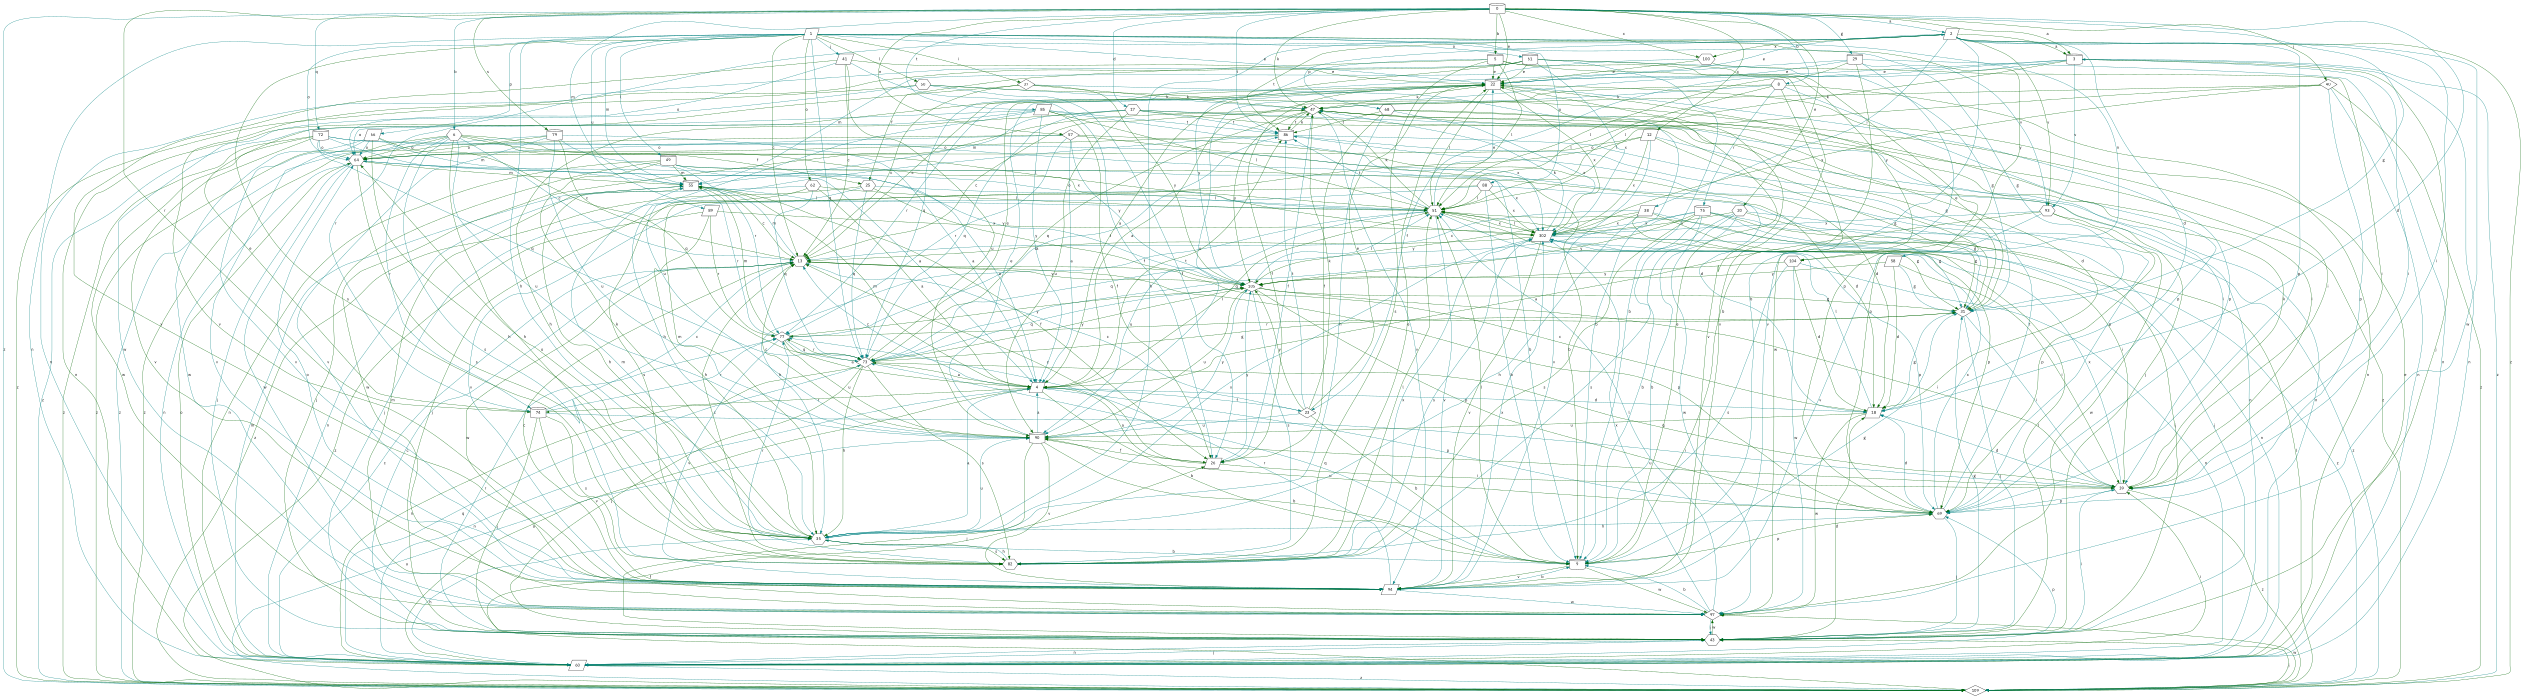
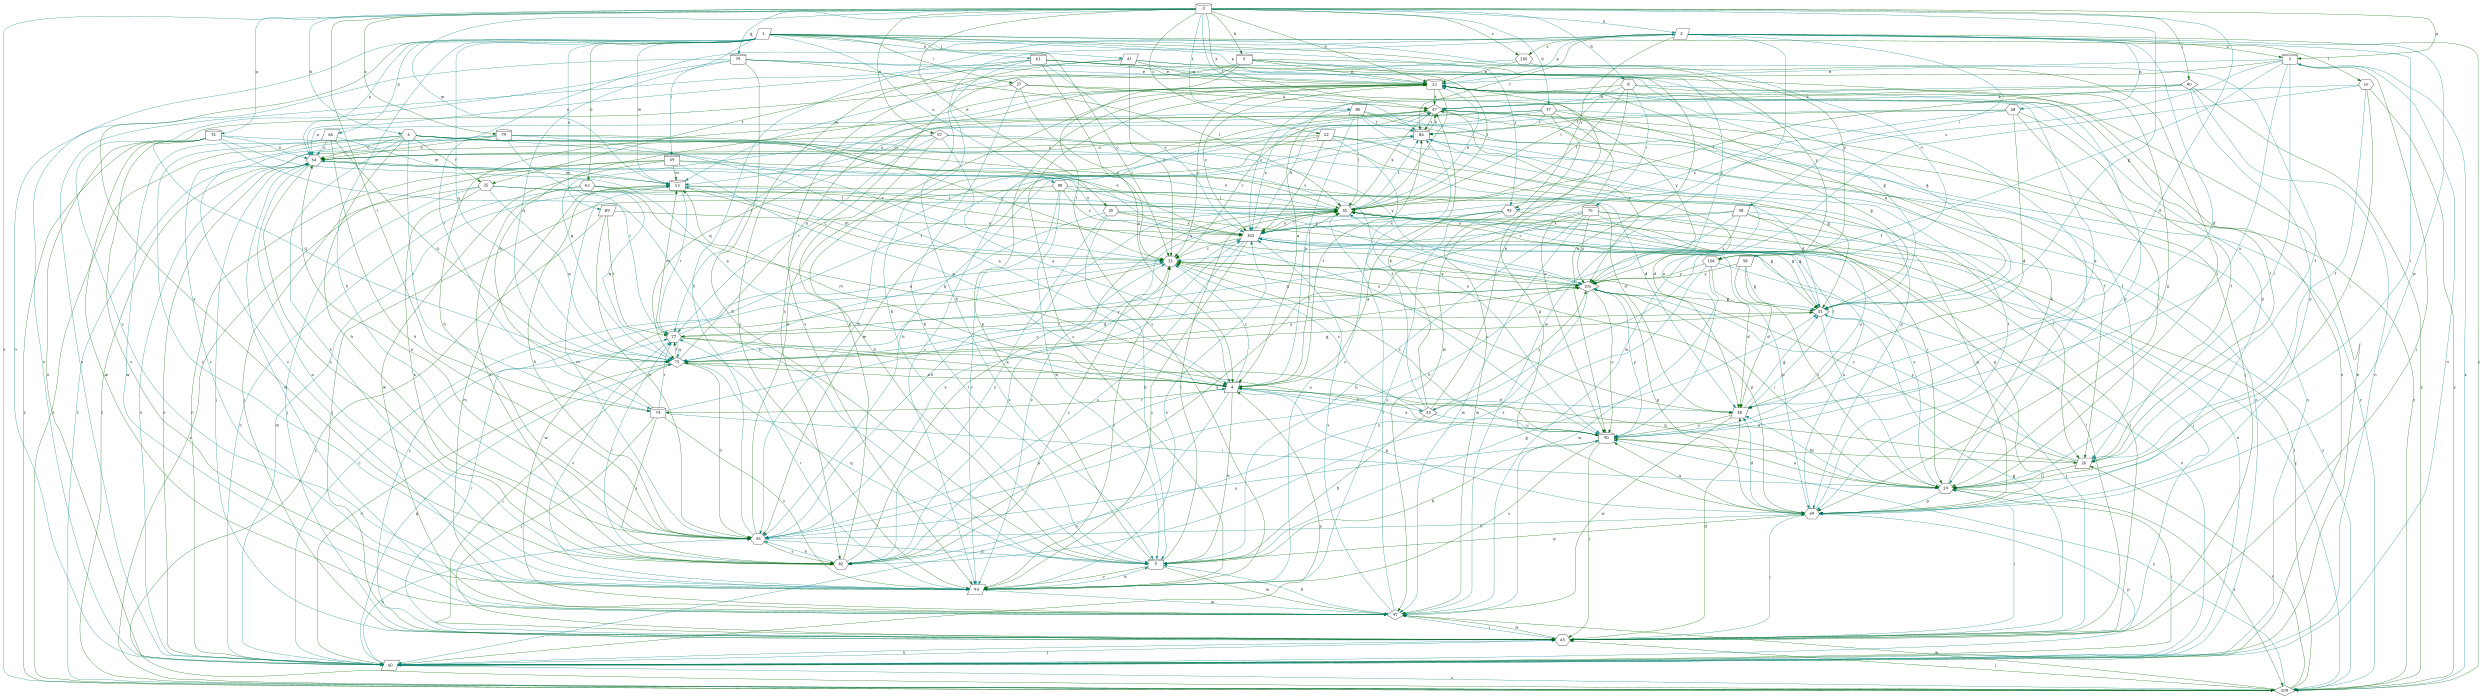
edge "40" -> "302": color darkgreen -> teal
node "77": shape diamond -> hexagon
edge "73" -> "82": now "25" -> "82"
